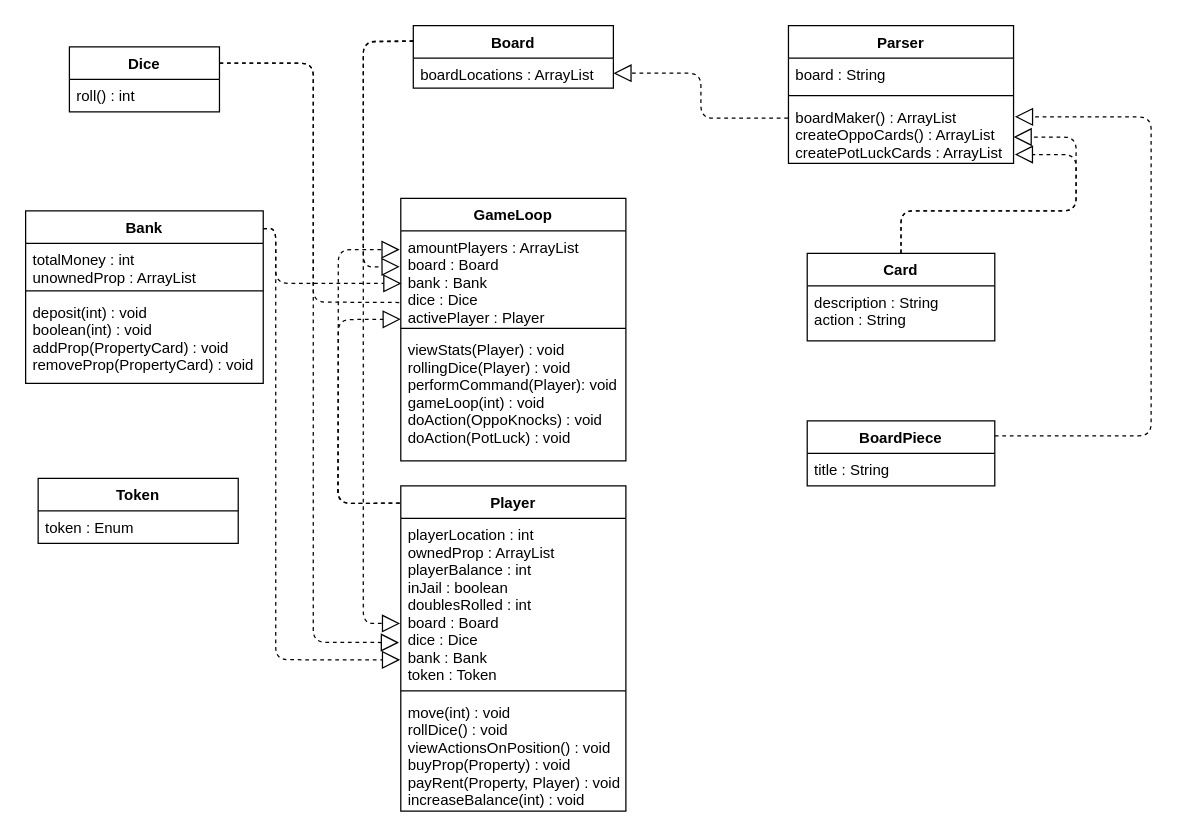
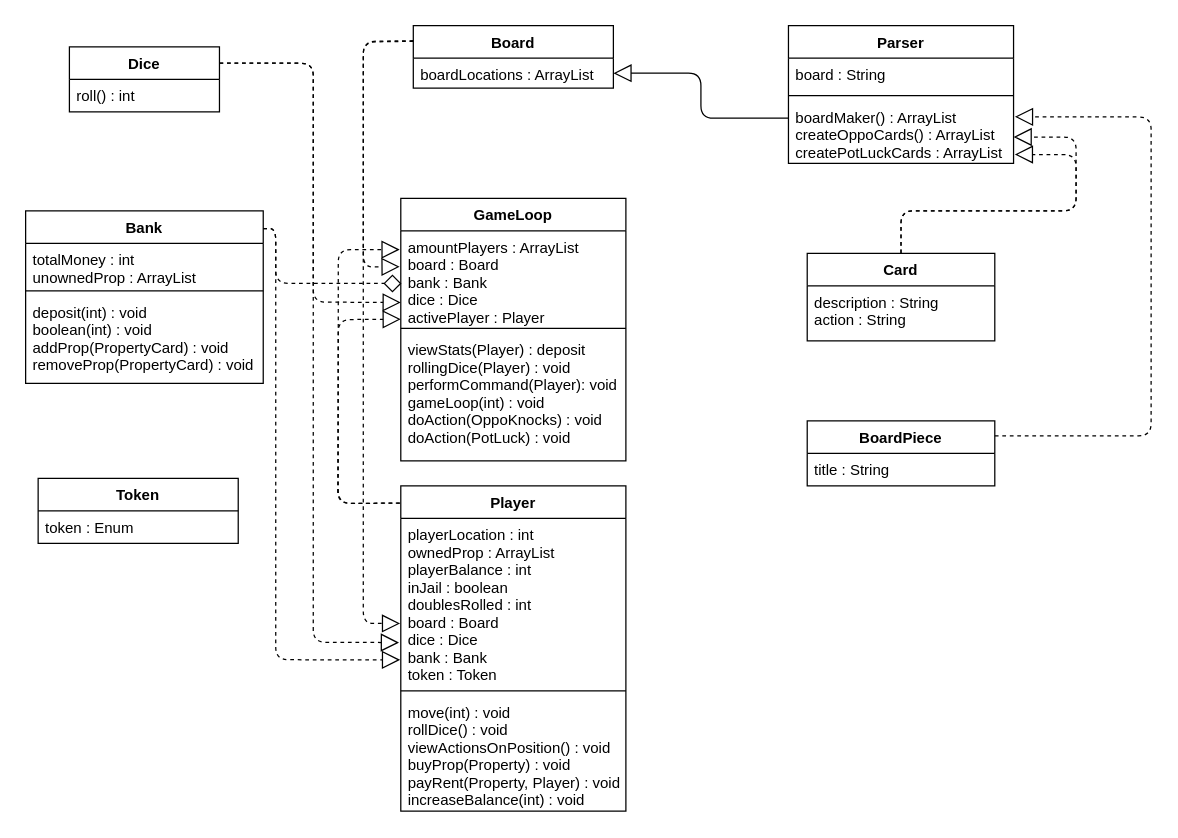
edge "boardMaker() : ArrayList createOppoCards() : ArrayList createPotLuckCards : ArrayList" -> "boardLocations : ArrayList": style dashed -> solid
edge "Bank" -> "amountPlayers : ArrayList board : Board bank : Bank dice : Dice activePlayer : Player": arrowhead block -> diamond
edge "Dice" -- "amountPlayers : ArrayList board : Board bank : Bank dice : Dice activePlayer : Player": arrowhead none -> block
node "viewStats(Player) : void rollingDice(Player) : void performCommand(Player): void gameLoop(int) : void doAction(OppoKnocks) : void doAction(PotLuck) : void": label "viewStats(Player) : void rollingDice(Player) : void performCommand(Player): void gameLoop(int) : void doAction(OppoKnocks) : void doAction(PotLuck) : void" -> "viewStats(Player) : deposit rollingDice(Player) : void performCommand(Player): void gameLoop(int) : void doAction(OppoKnocks) : void doAction(PotLuck) : void"
